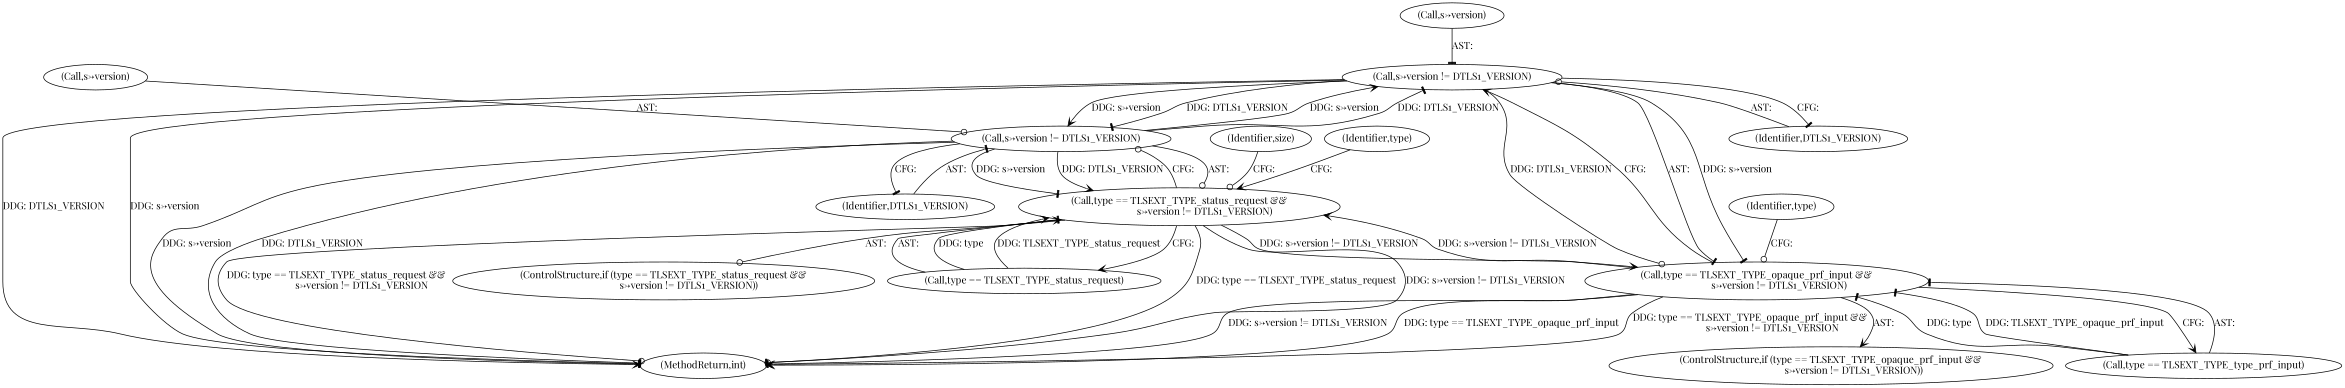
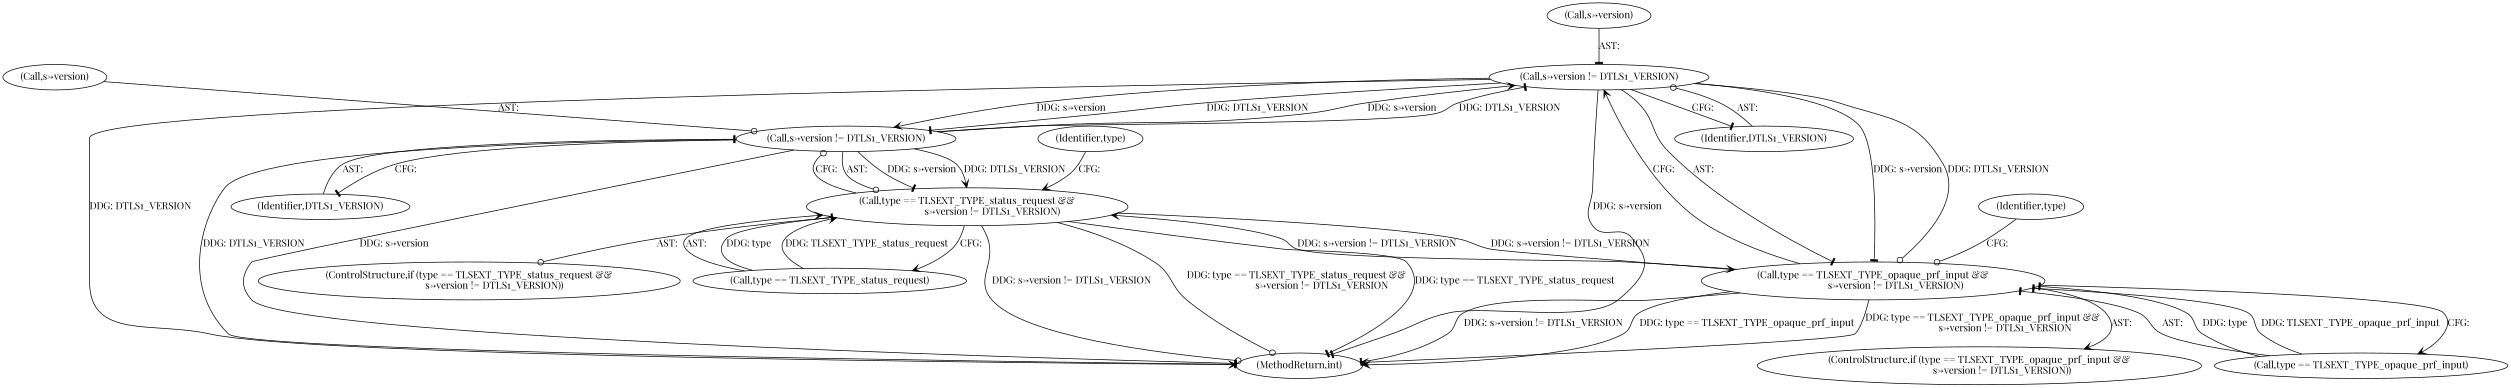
node "(Identifier,size)": removed
node "(Call,type == TLSEXT_TYPE_type_prf_input)": label "(Call,type == TLSEXT_TYPE_type_prf_input)" -> "(Call,type == TLSEXT_TYPE_opaque_prf_input)"
